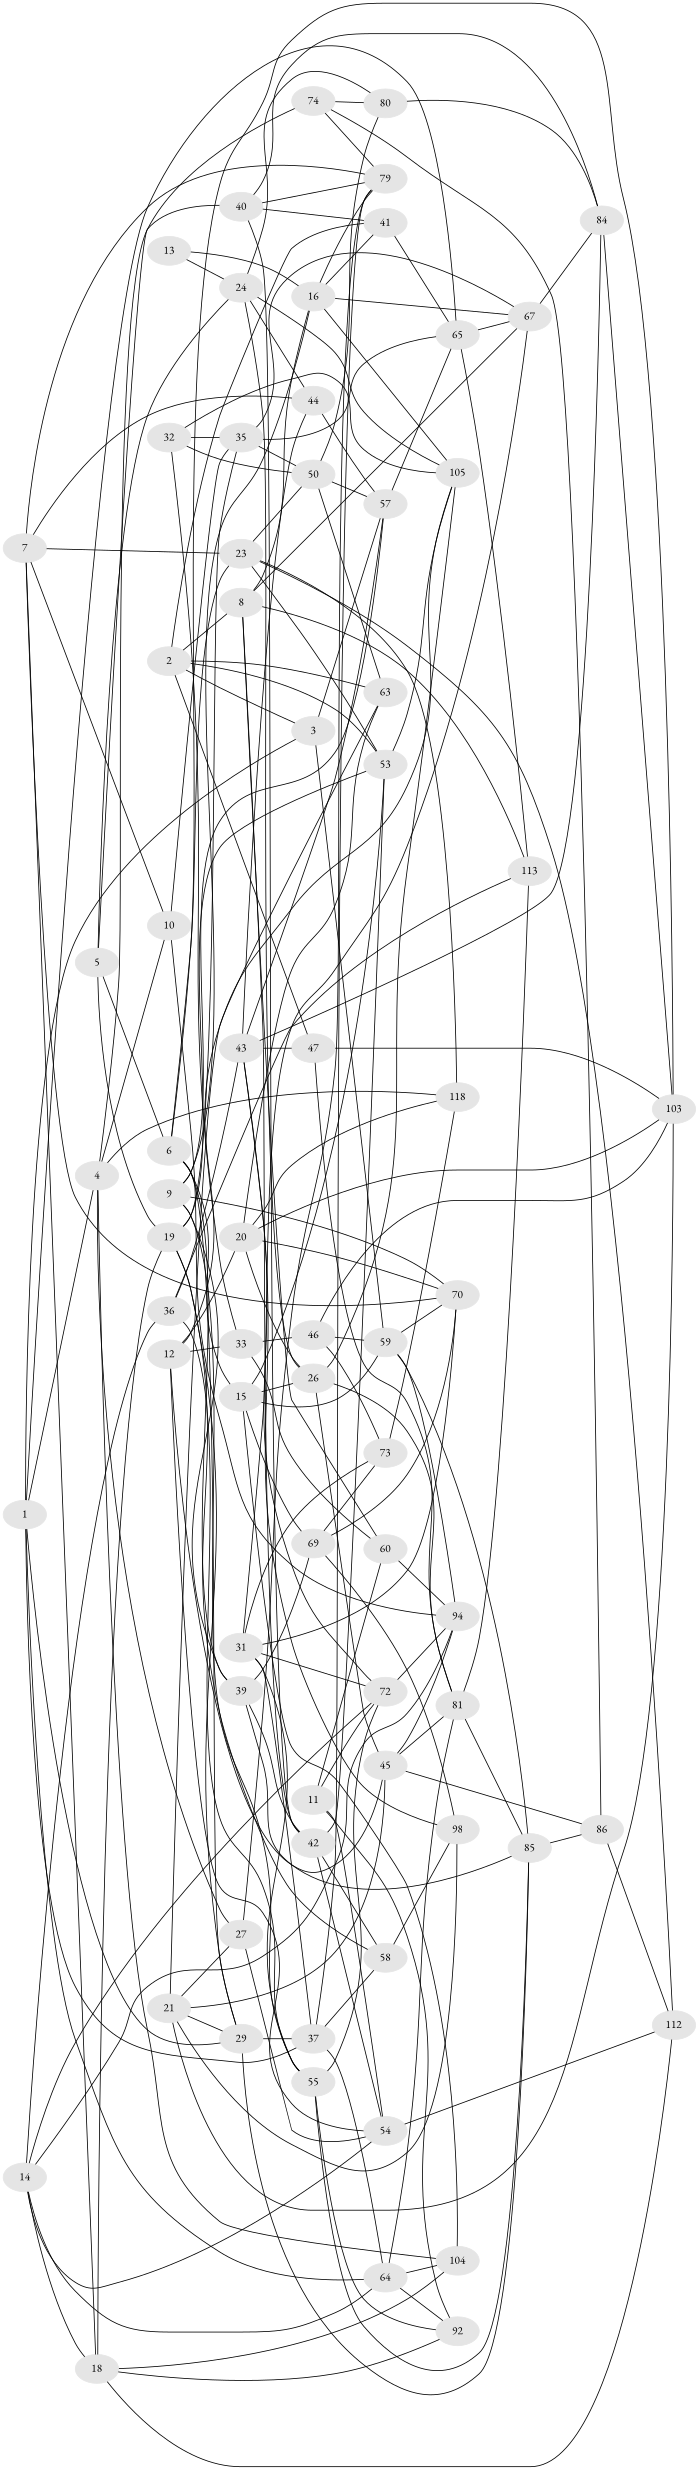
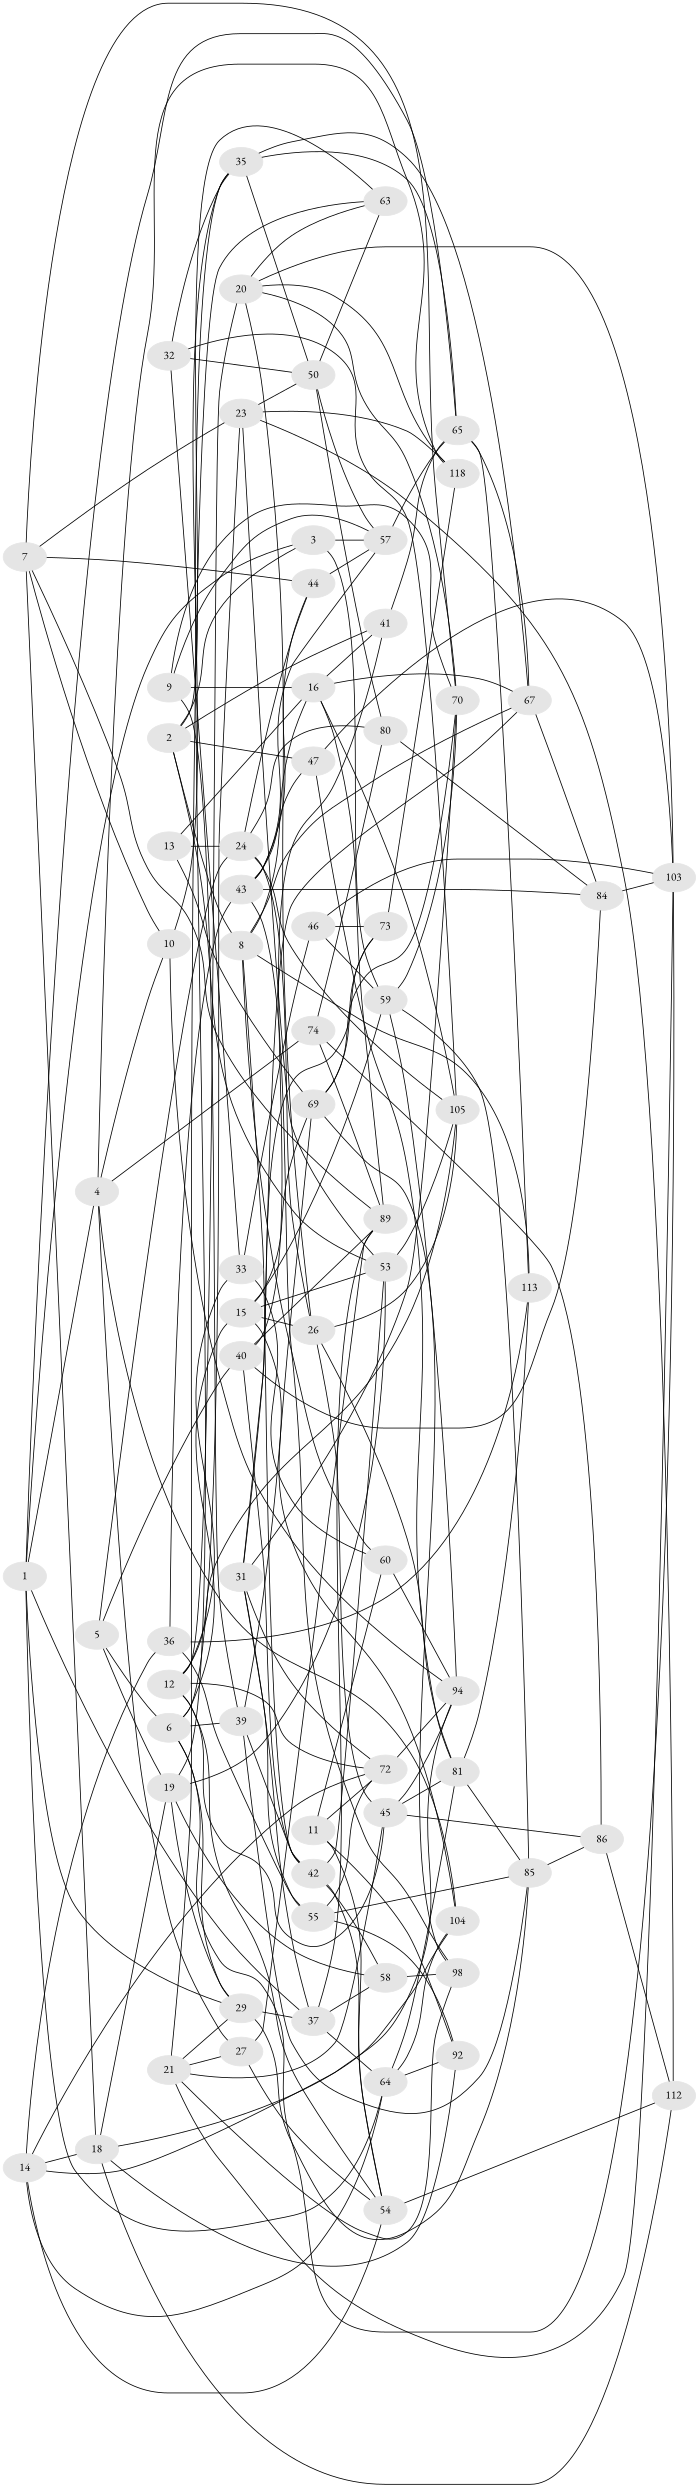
node "79": label "79" -> "89"
edge "13" -- "69": added
edge "43" -- "72": now "12" -- "72"
edge "9" -- "55": removed
